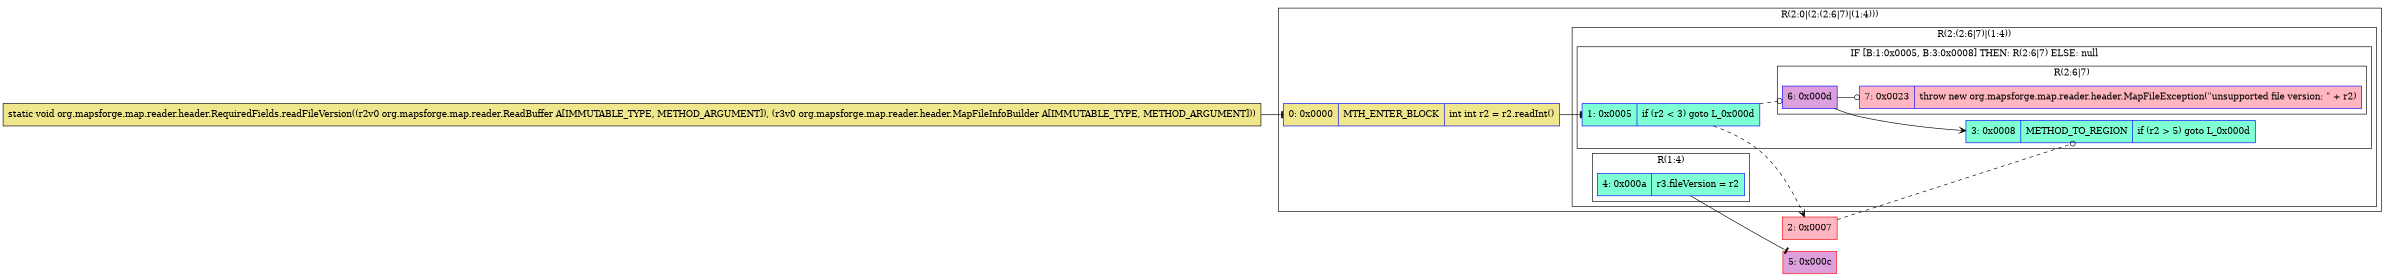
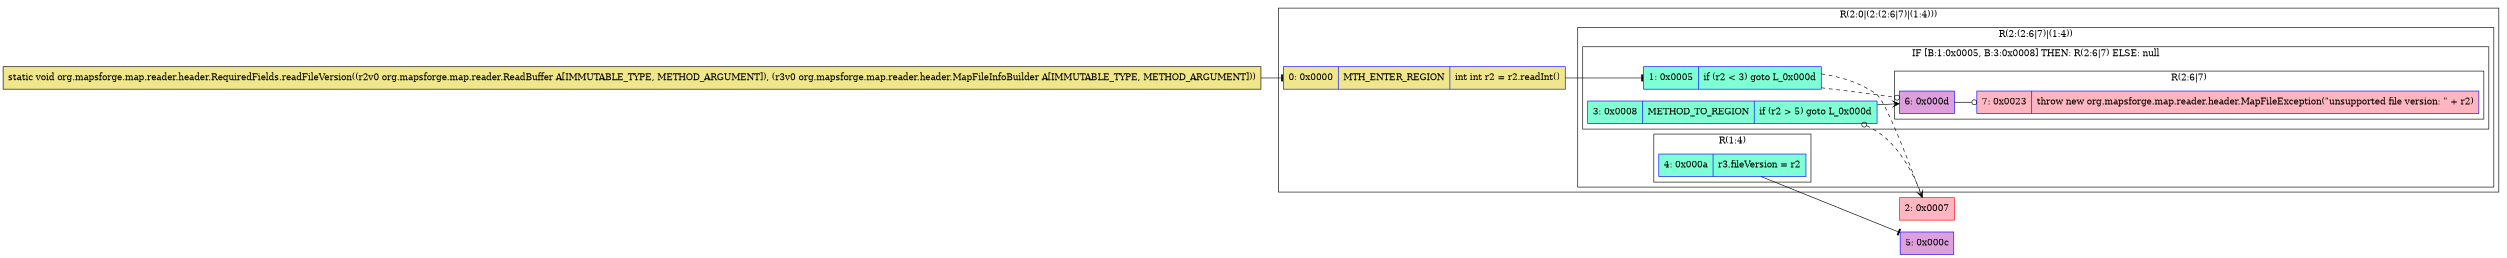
node "0: 0x0000": text "MTH_ENTER_BLOCK" -> "MTH_ENTER_REGION"
edge "6: 0x000d" -> "3: 0x0008": reversed
node "5: 0x000c": color red -> blue
